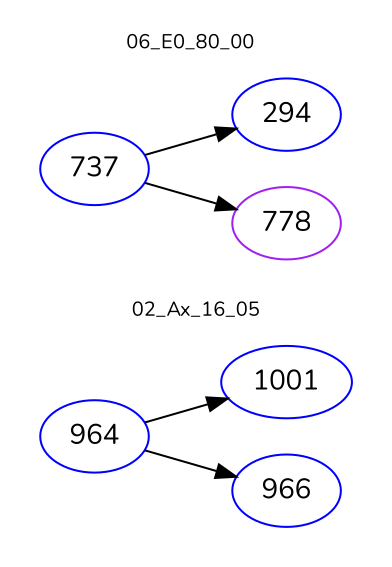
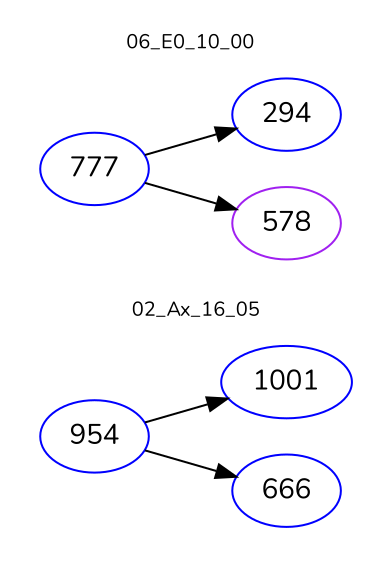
cluster "06_E0_80_00": label "06_E0_80_00" -> "06_E0_10_00"
node "737": label "737" -> "777"
node "778": label "778" -> "578"
node "964": label "964" -> "954"
node "966": label "966" -> "666"
